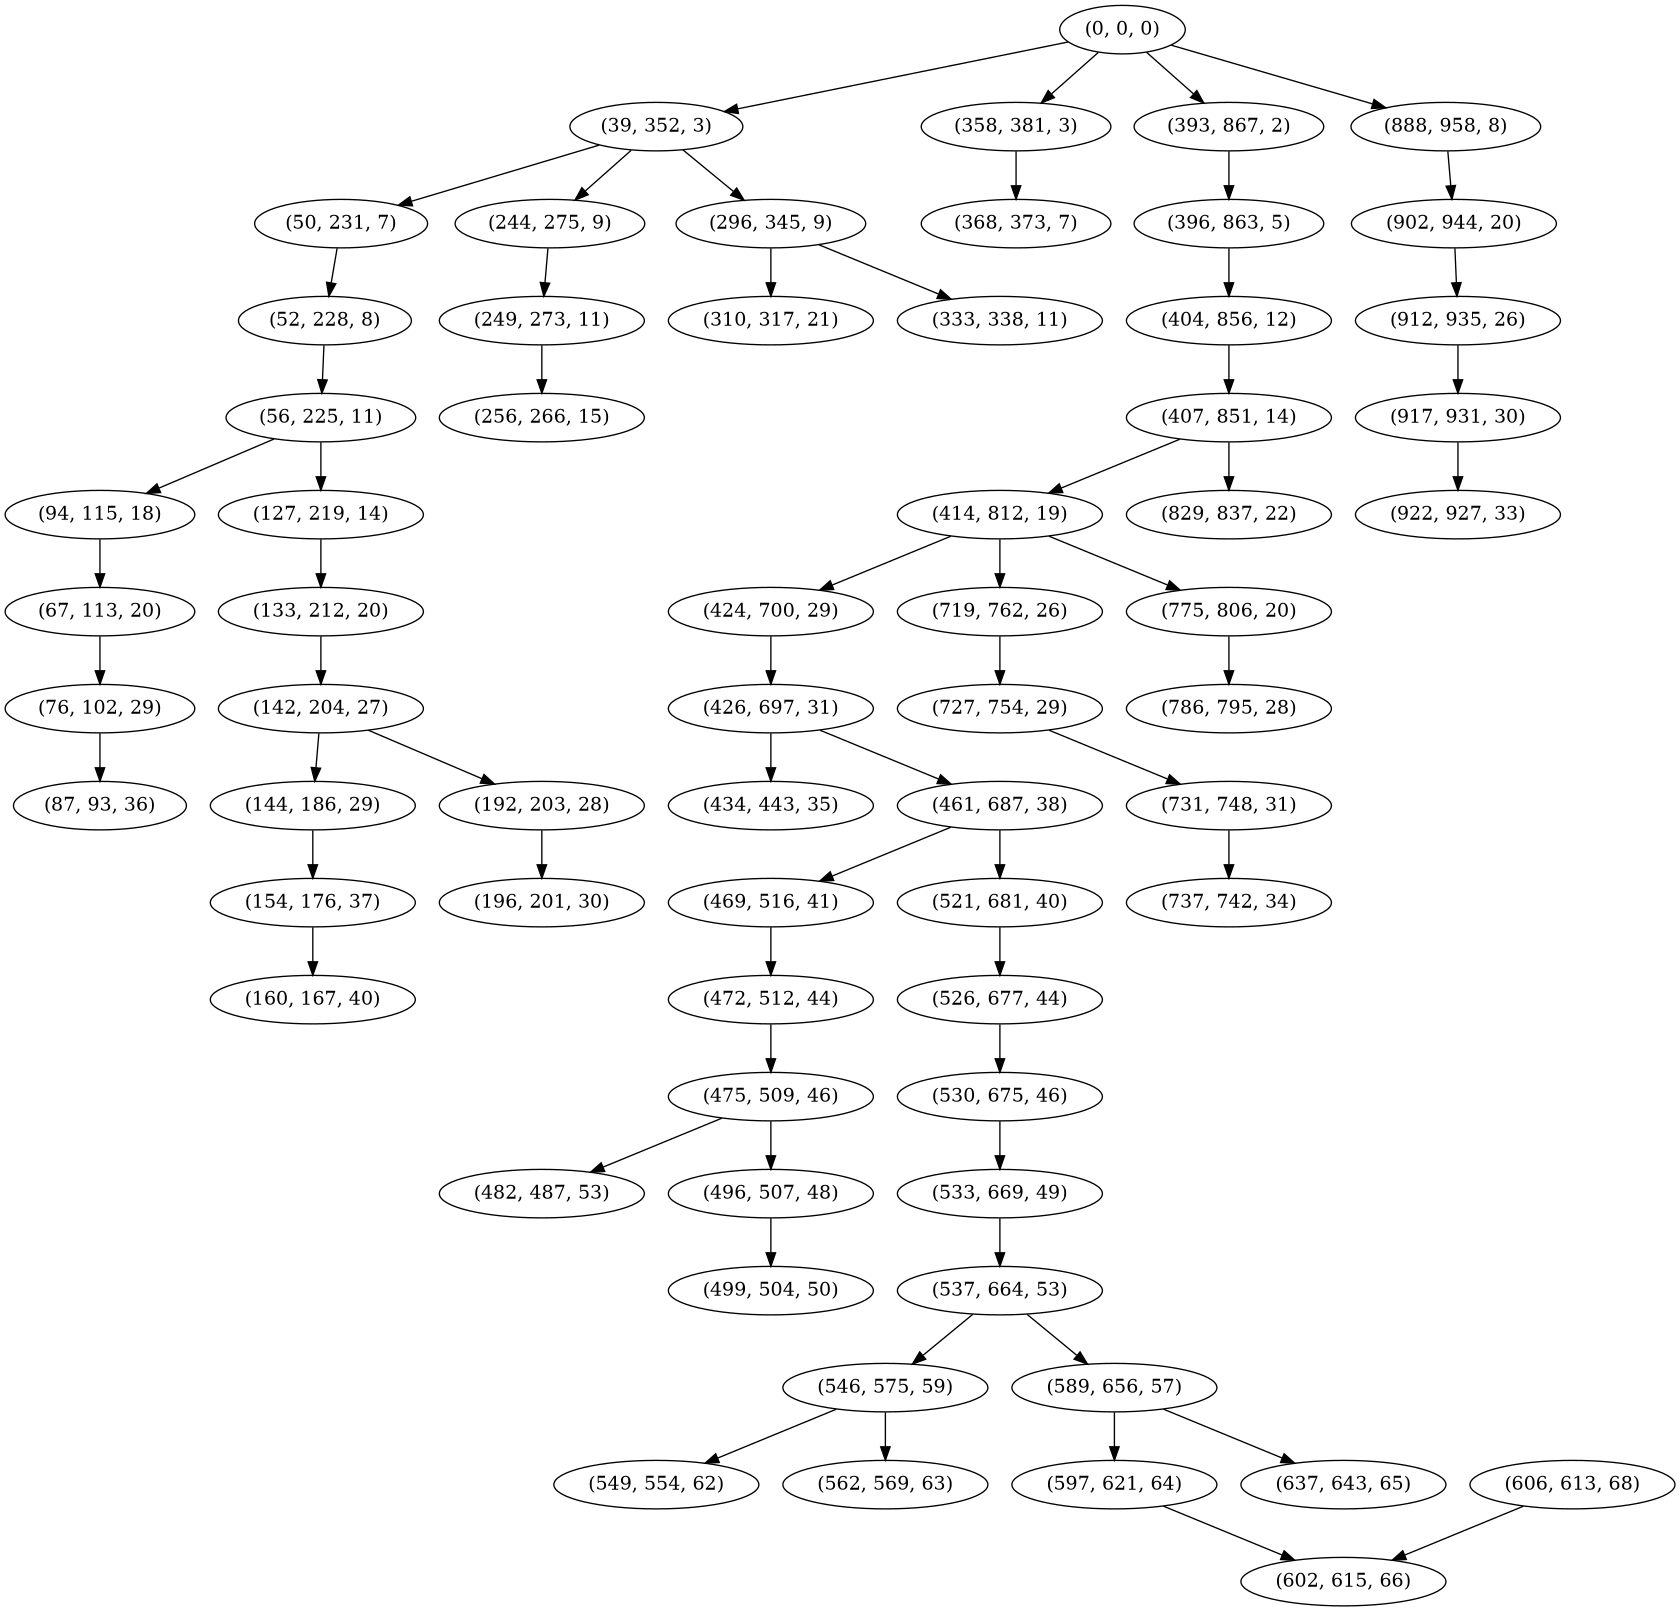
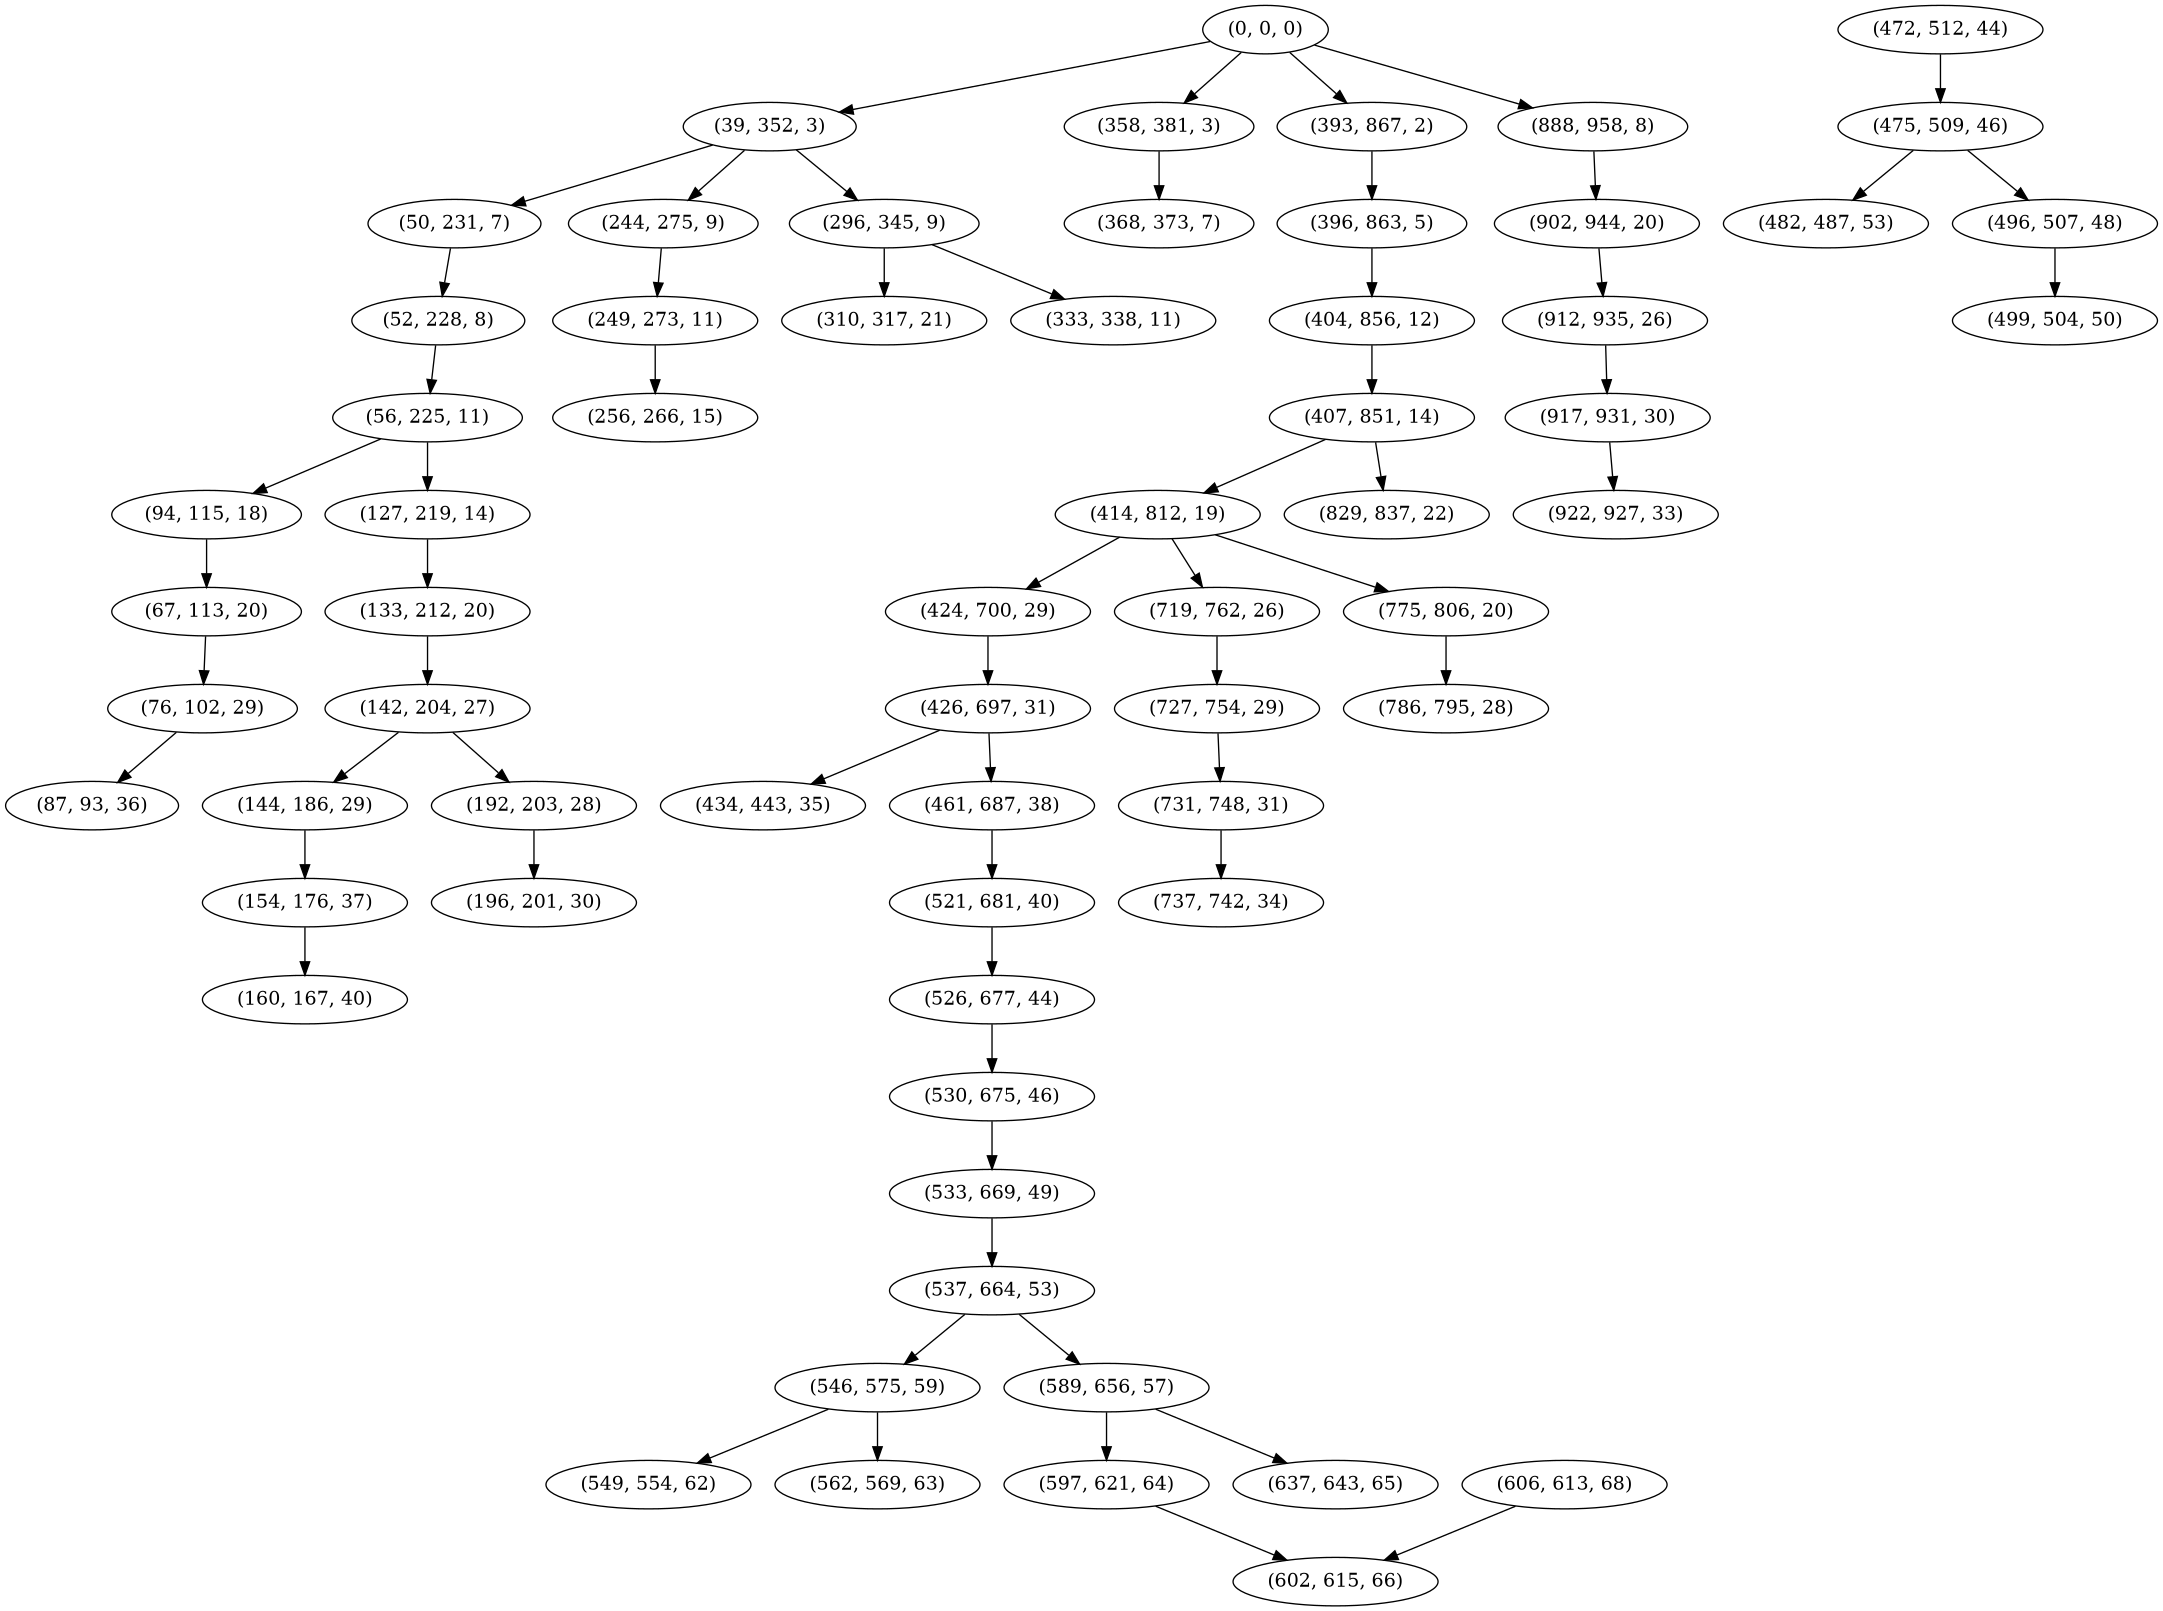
node "(469, 516, 41)": removed
